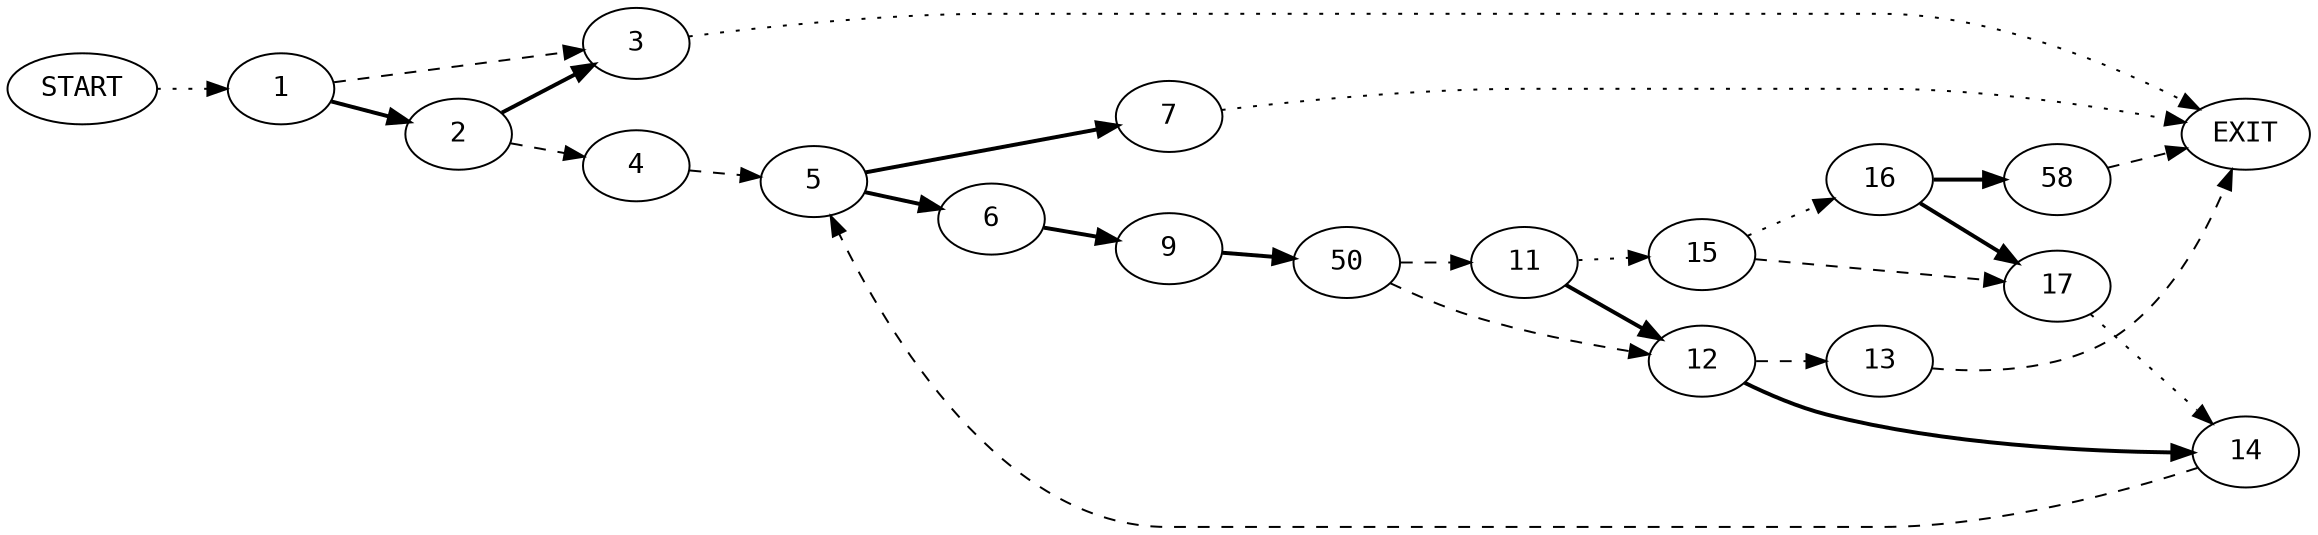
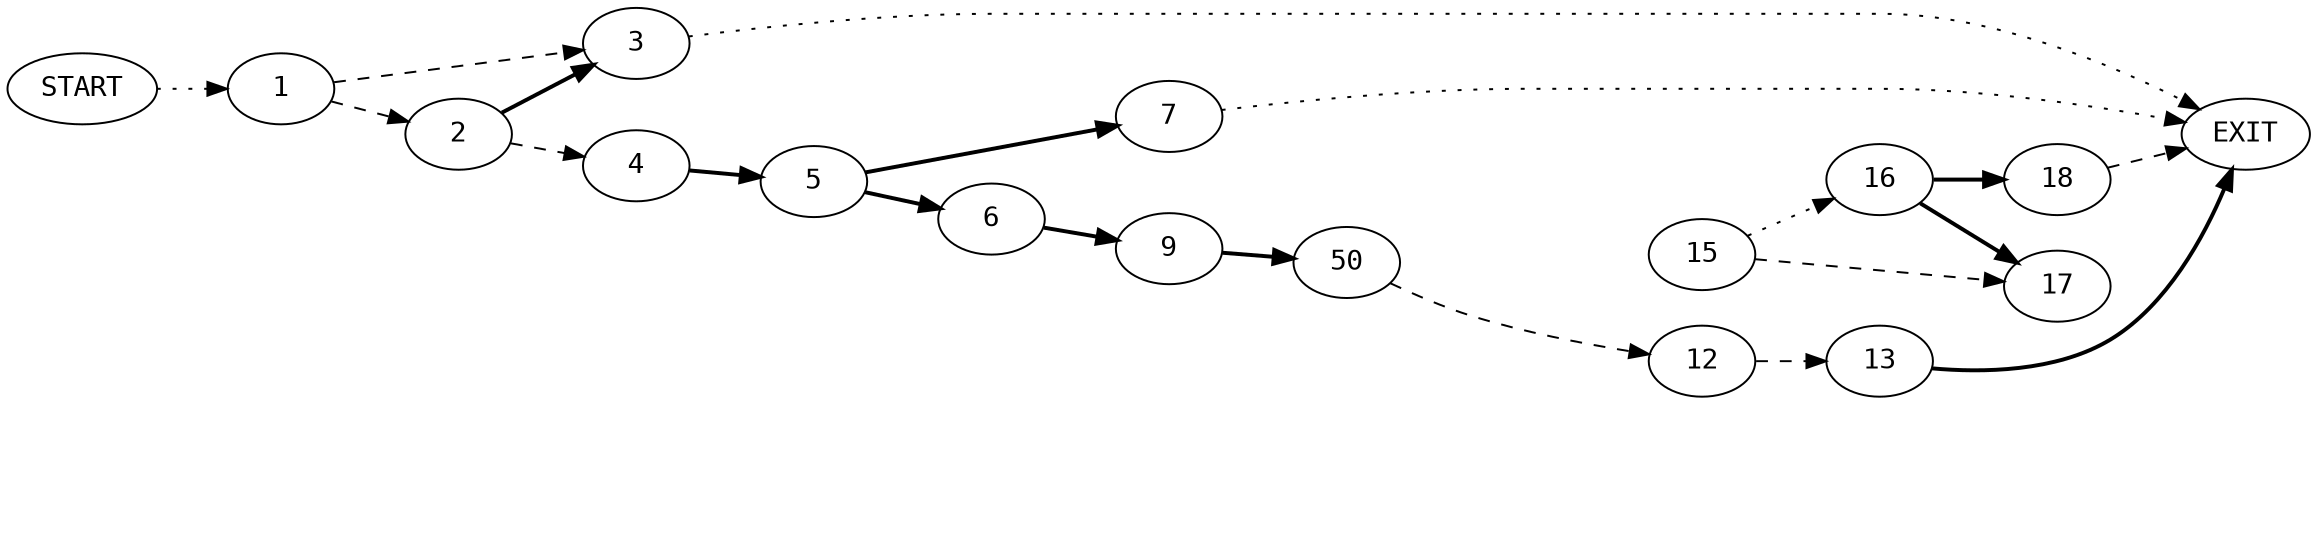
edge "1" -> "2": style bold -> dashed
edge "4" -> "5": style dashed -> bold
node "58": label "58" -> "18"
node "11": removed
edge "13" -> "EXIT": style dashed -> bold
node "14": removed
